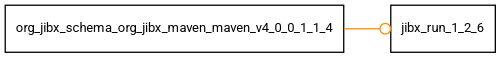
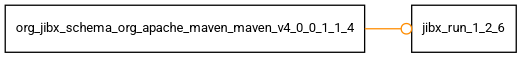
node "org_jibx_schema_org_jibx_maven_maven_v4_0_0_1_1_4": label "org_jibx_schema_org_jibx_maven_maven_v4_0_0_1_1_4" -> "org_jibx_schema_org_apache_maven_maven_v4_0_0_1_1_4"
